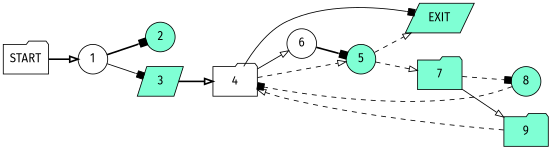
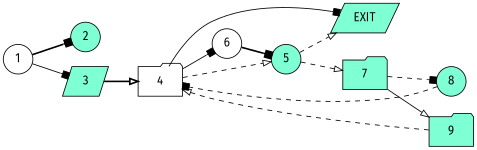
node "START": removed
edge "4" -> "6": arrowhead onormal -> box
